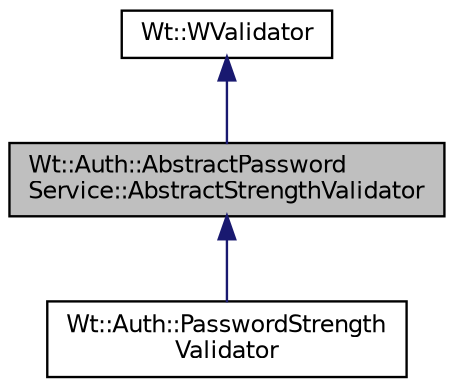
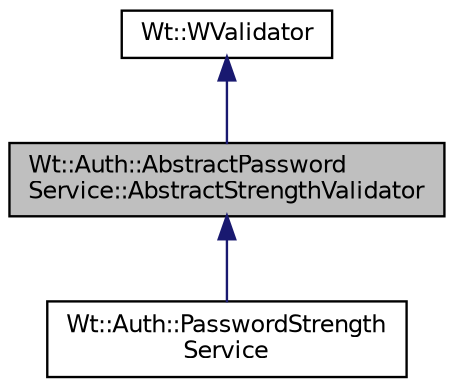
node "Wt::Auth::PasswordStrength Validator": label "Wt::Auth::PasswordStrength Validator" -> "Wt::Auth::PasswordStrength Service"
